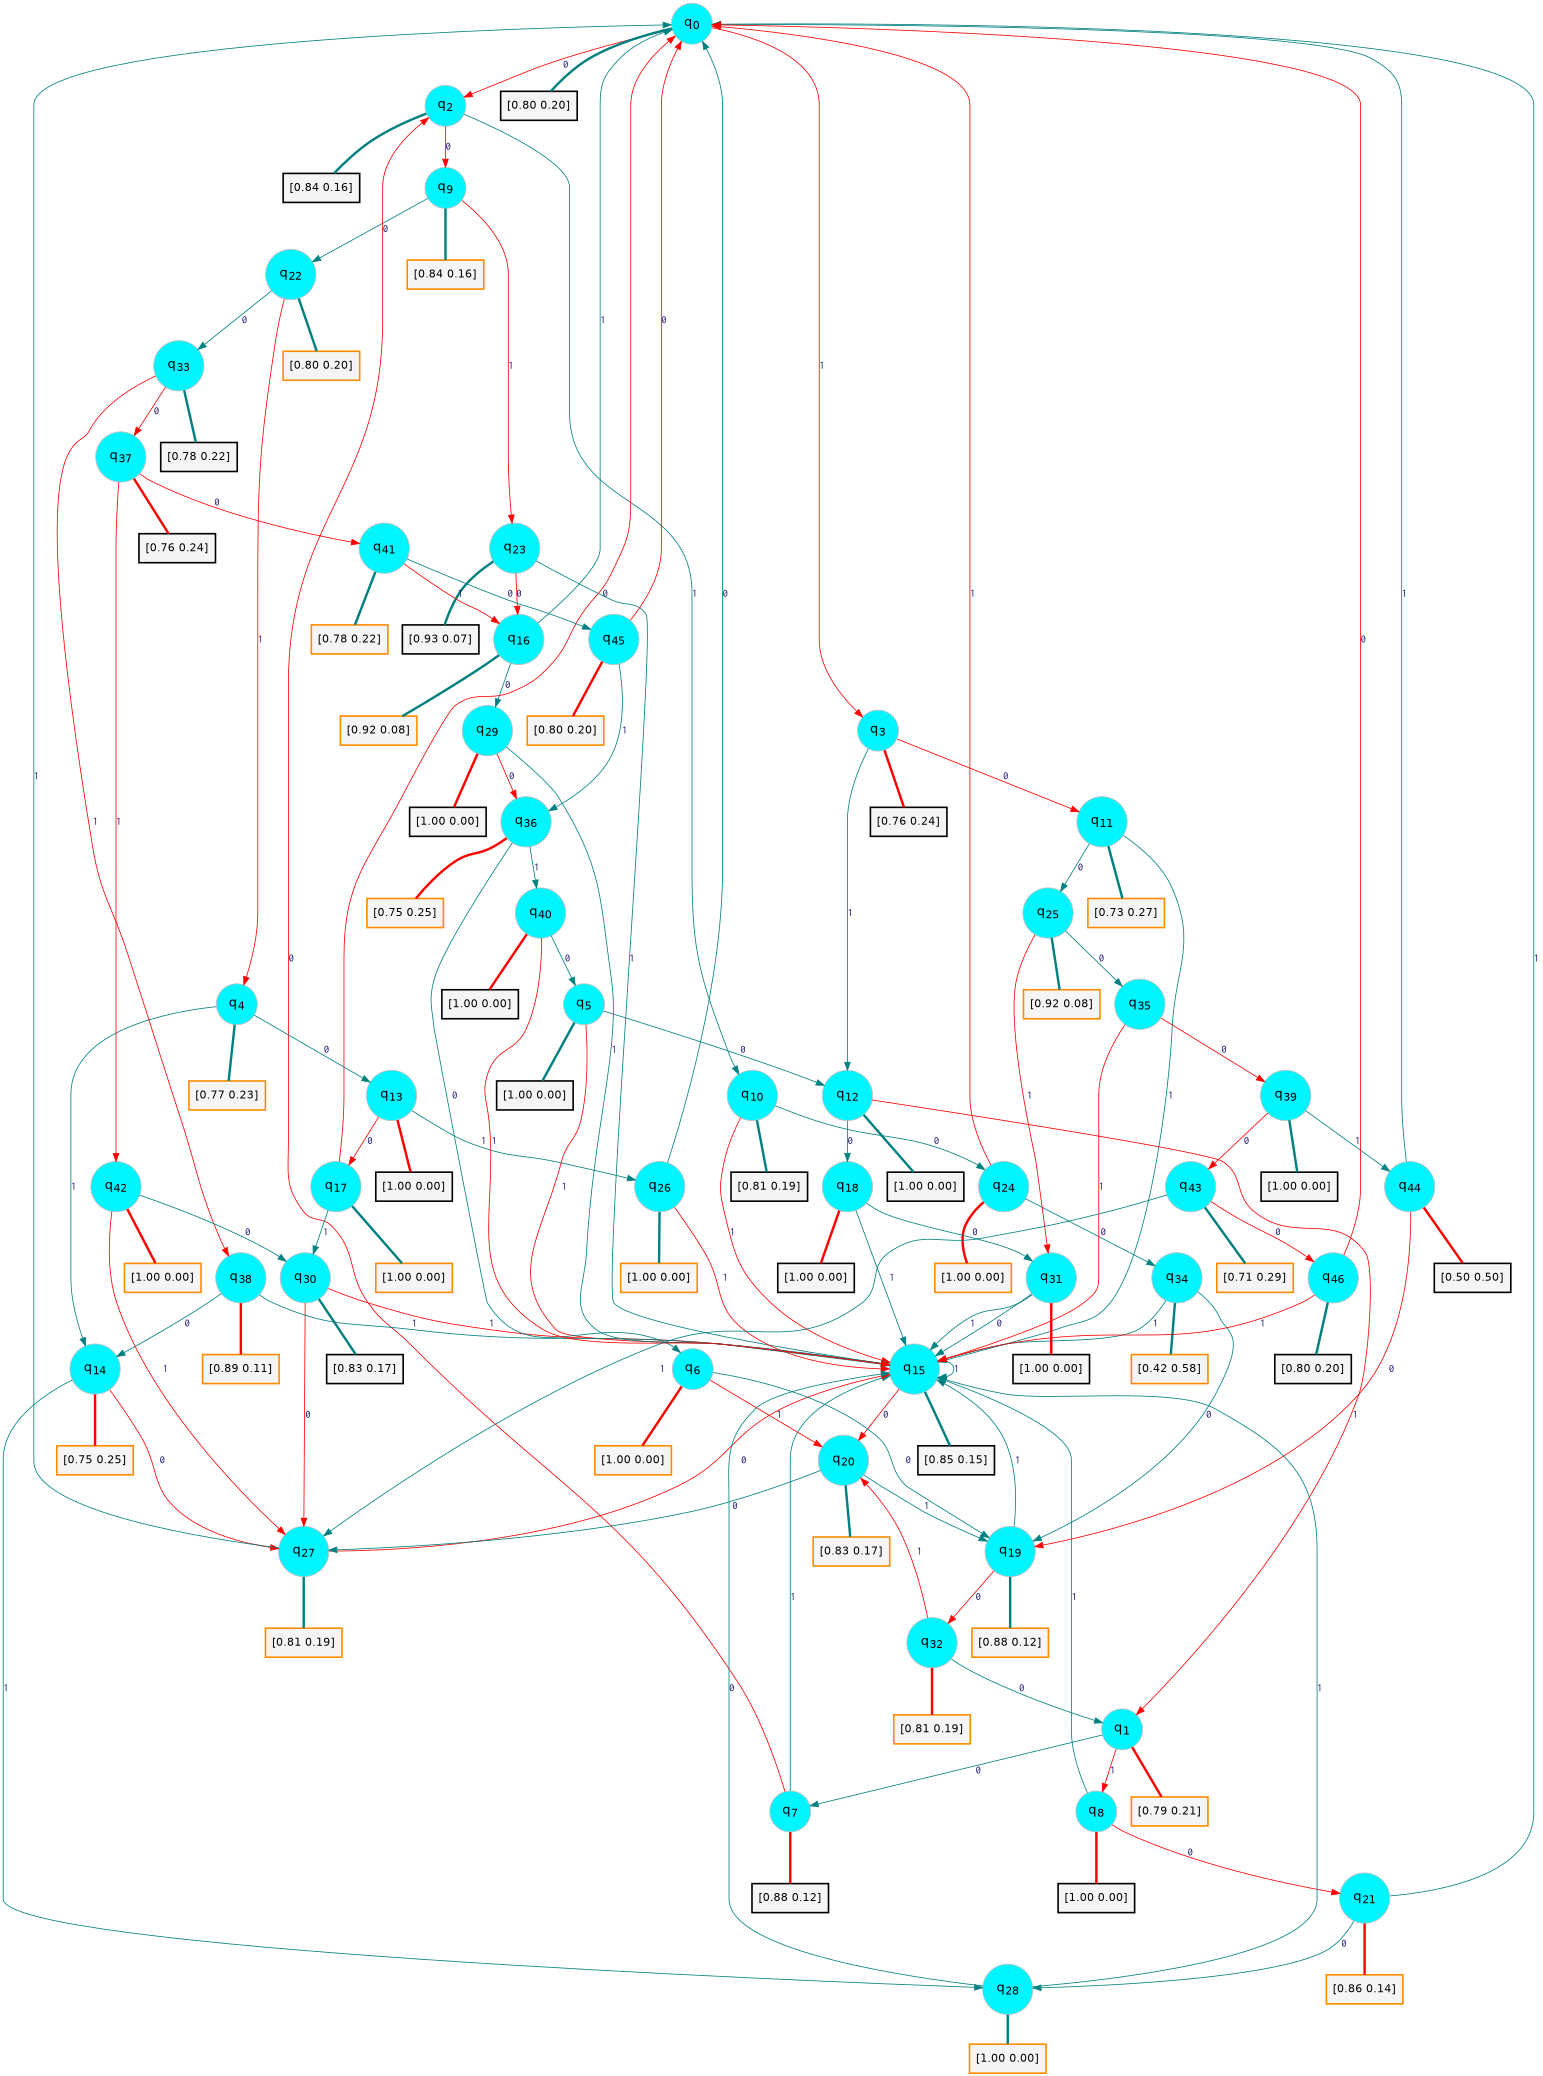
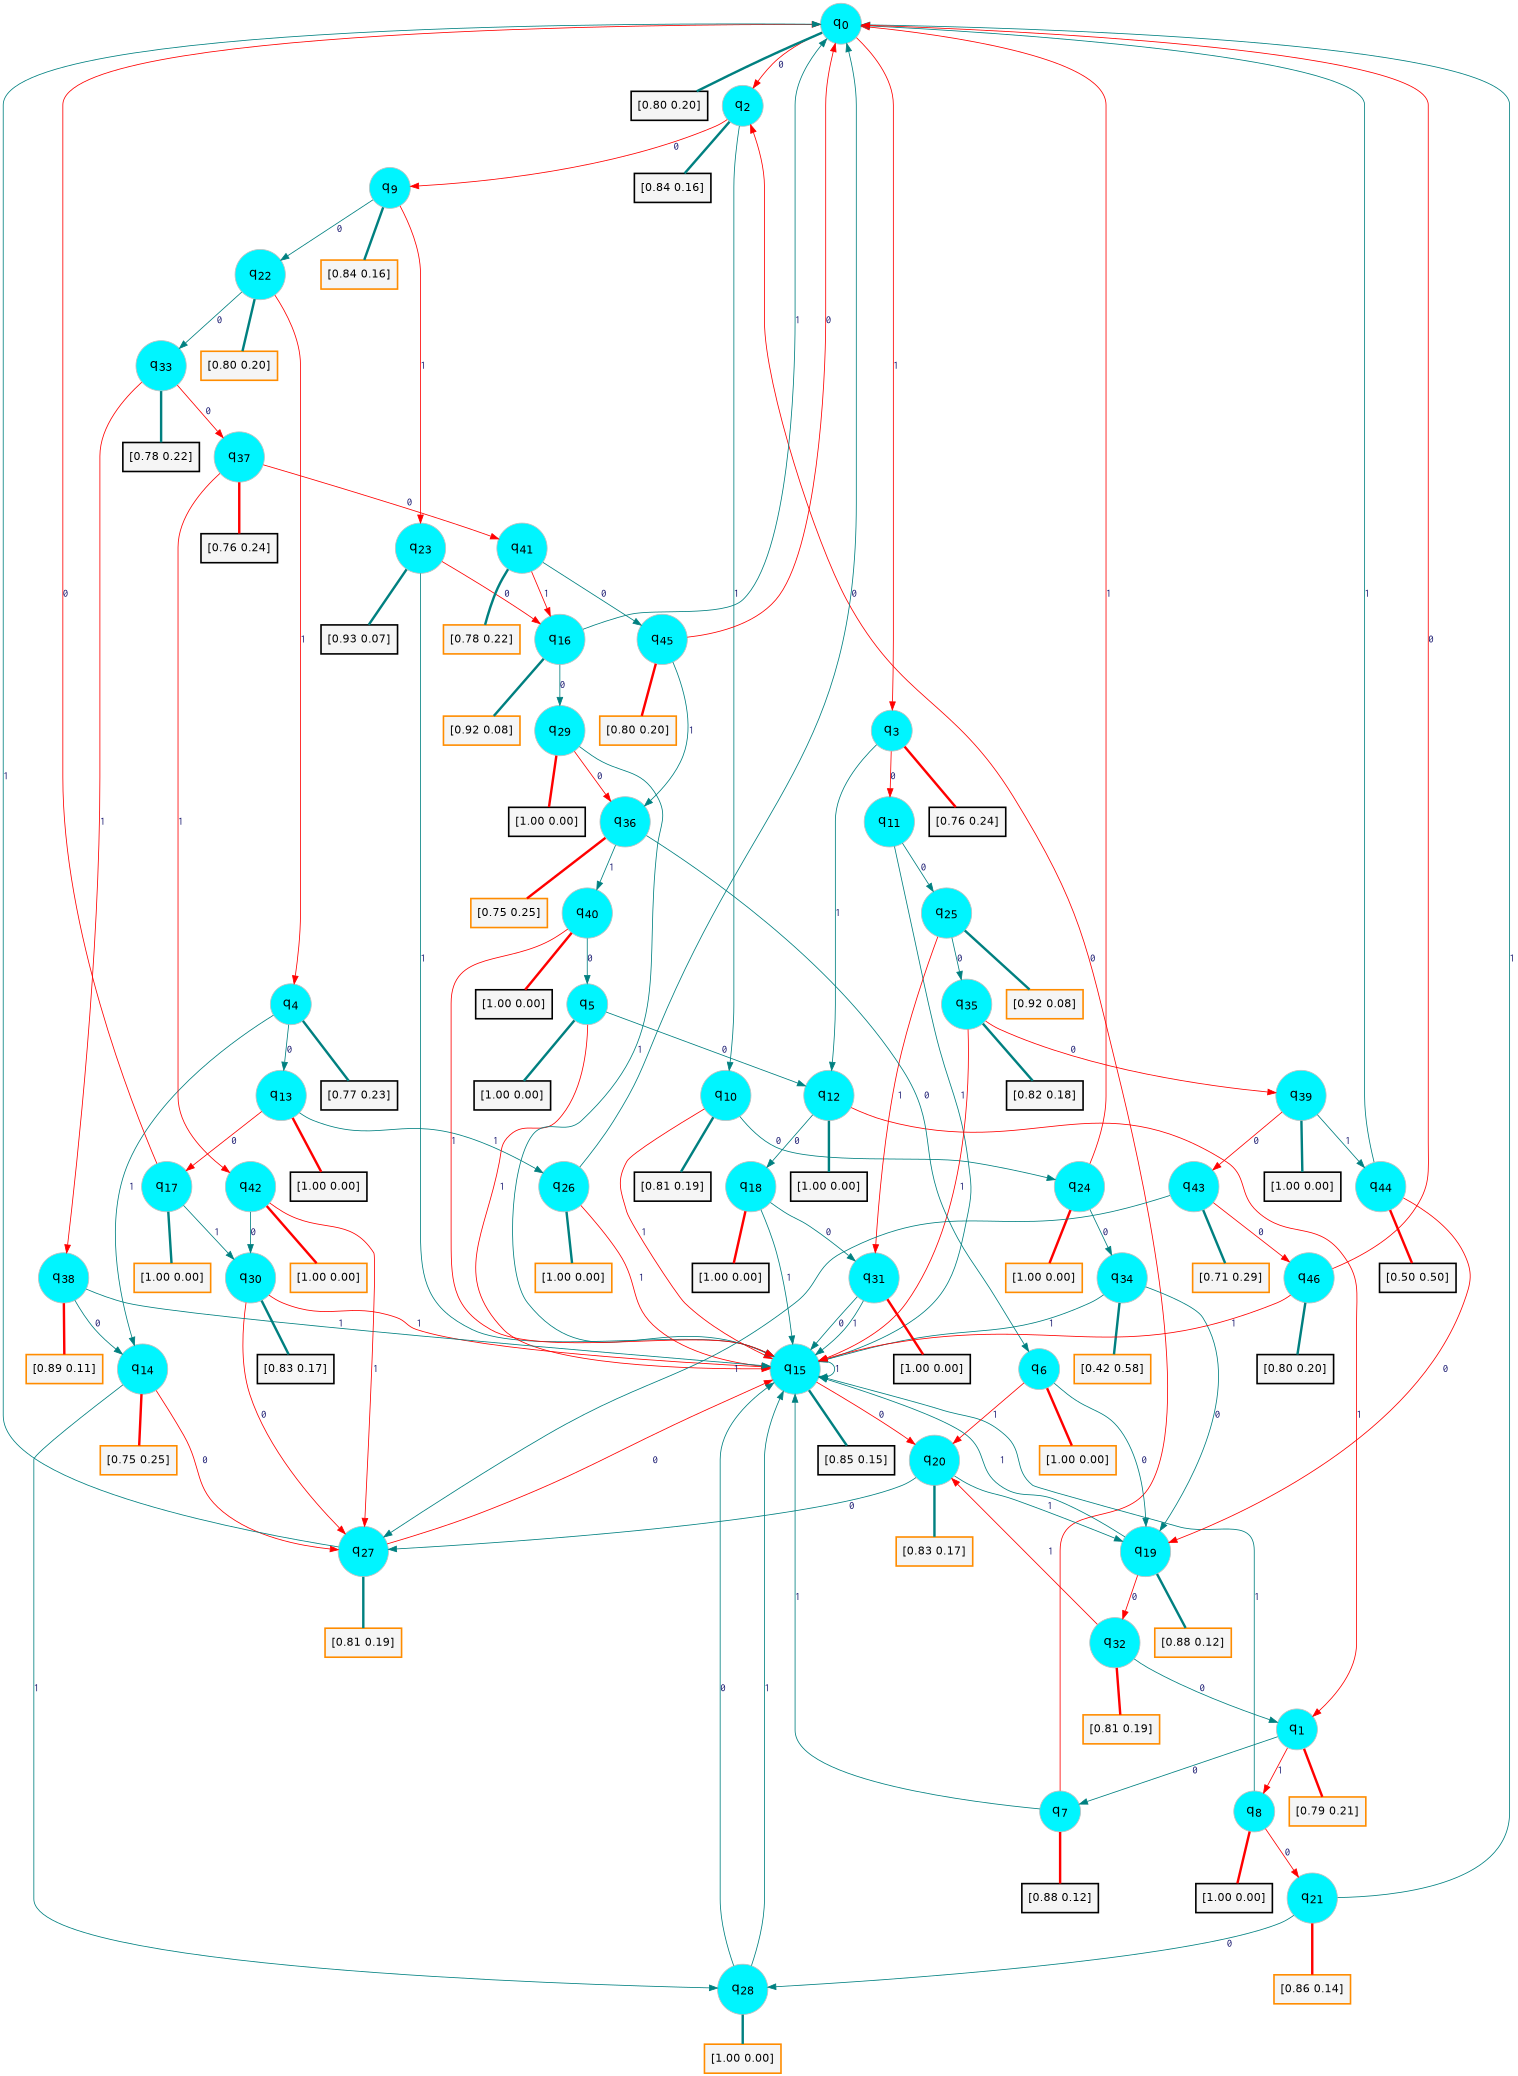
node "[0.73 0.27]": removed
node "[0.77 0.23]": color darkorange -> black
node "[0.82 0.18]": added
